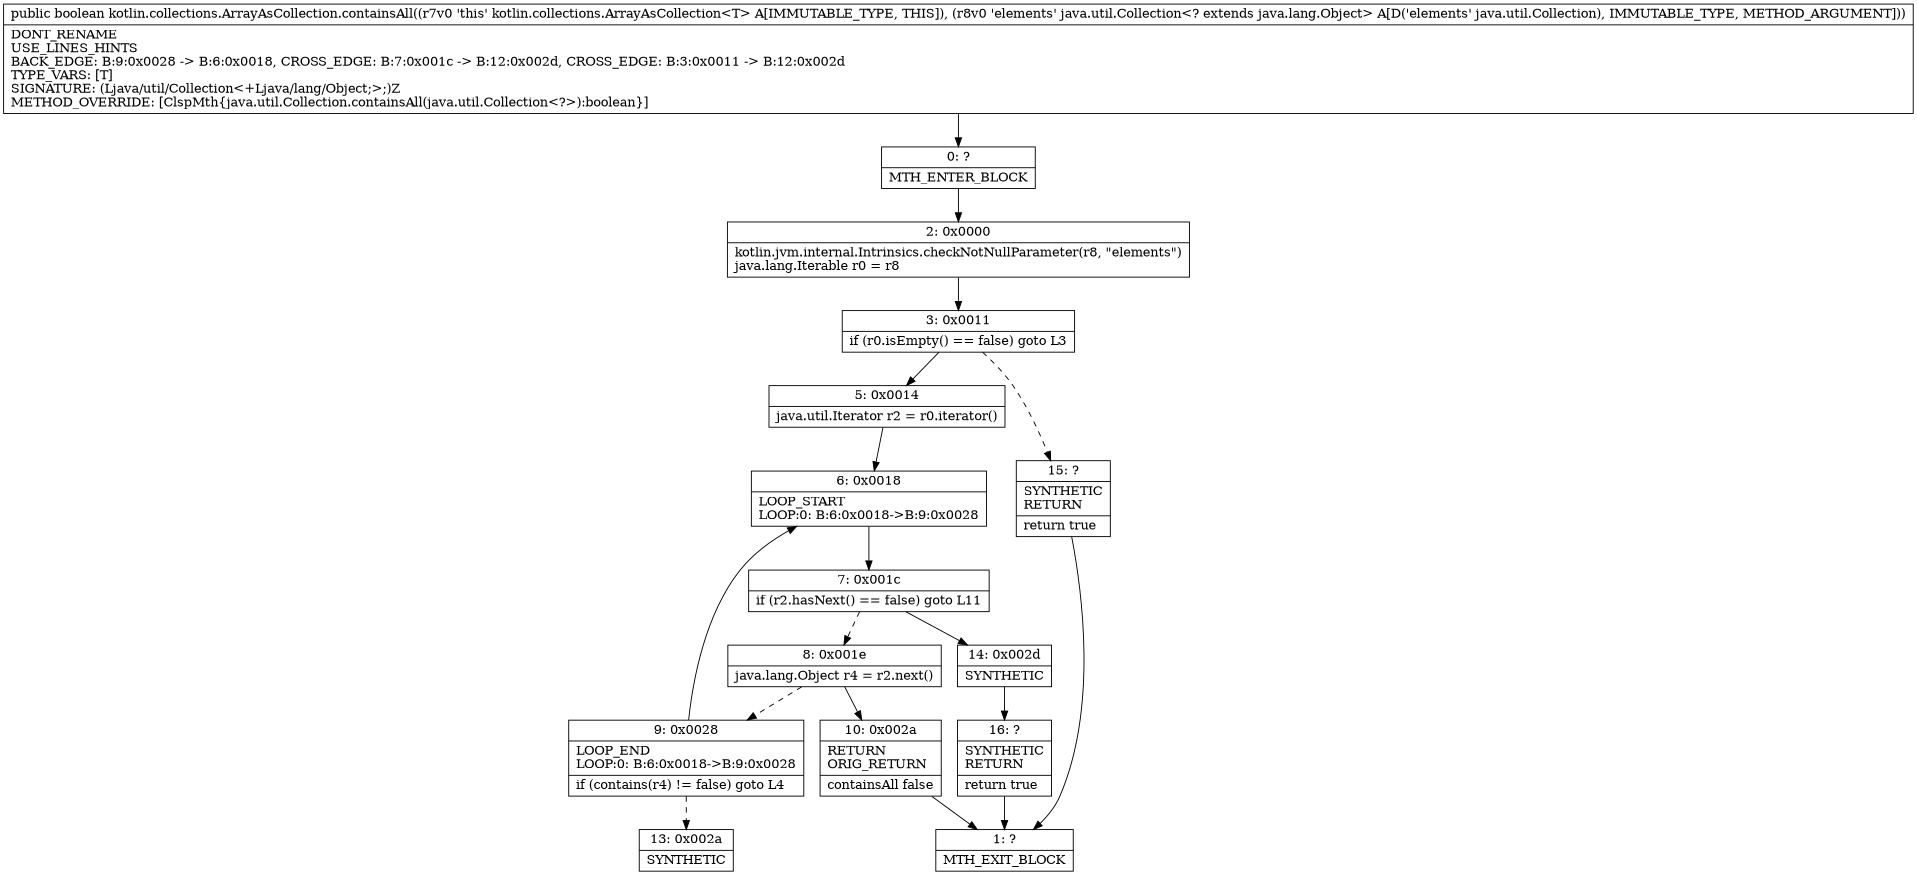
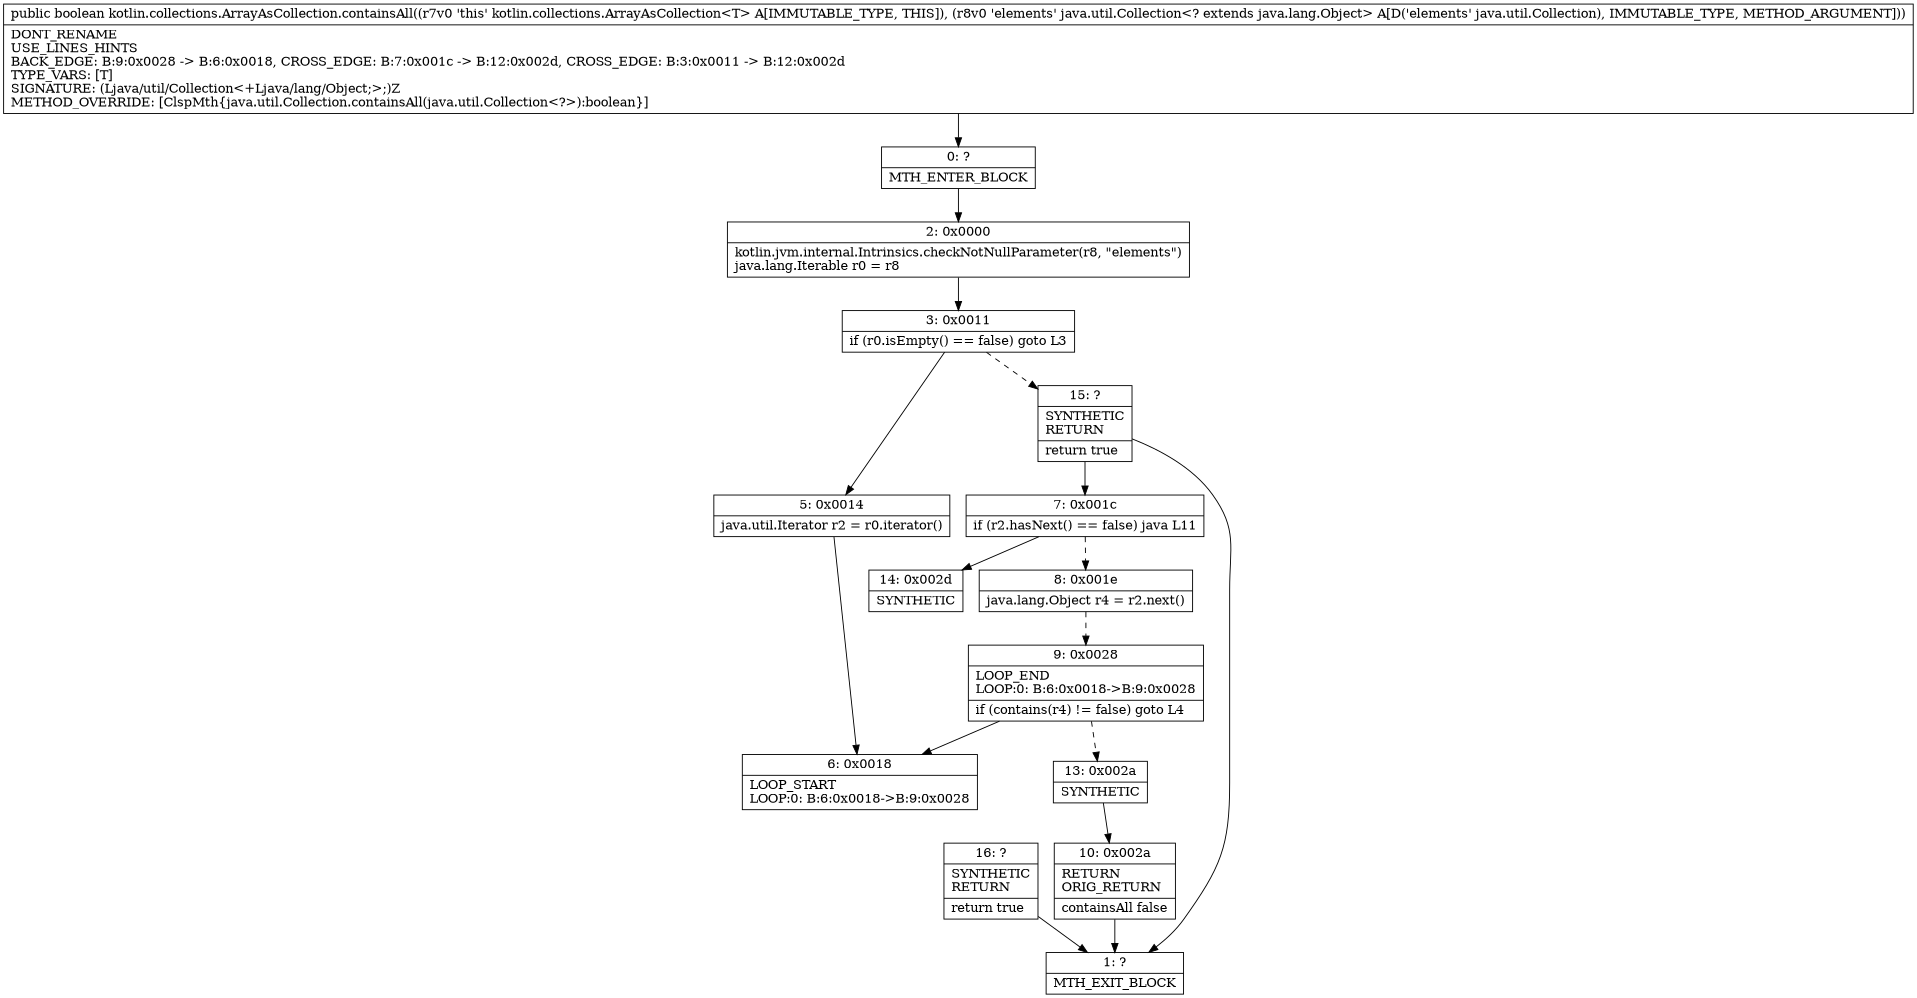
edge "6: 0x0018" -> "7: 0x001c": now "15: ?" -> "7: 0x001c"
node "7: 0x001c": text "if (r2.hasNext() == false) goto L11" -> "if (r2.hasNext() == false) java L11"
edge "8: 0x001e" -> "10: 0x002a": now "13: 0x002a" -> "10: 0x002a"
edge "14: 0x002d" -> "16: ?": removed
